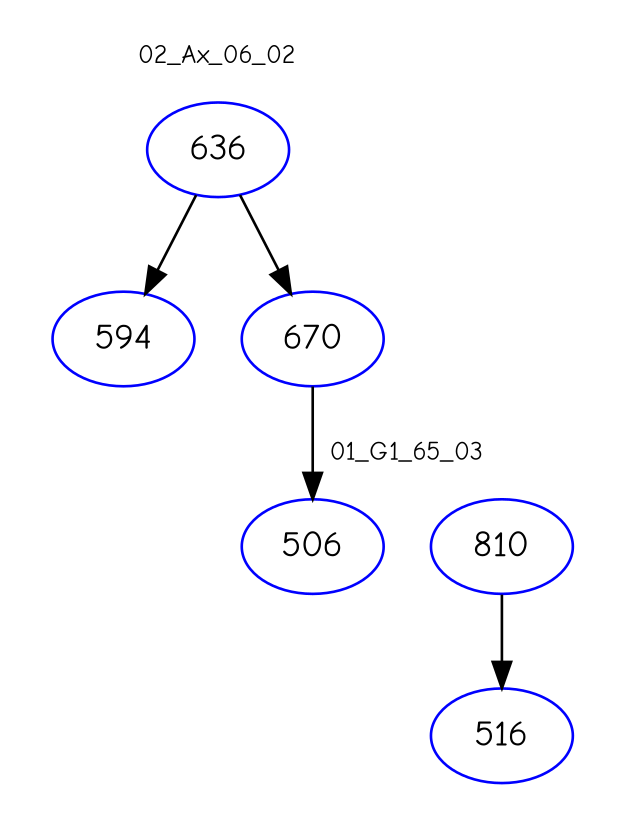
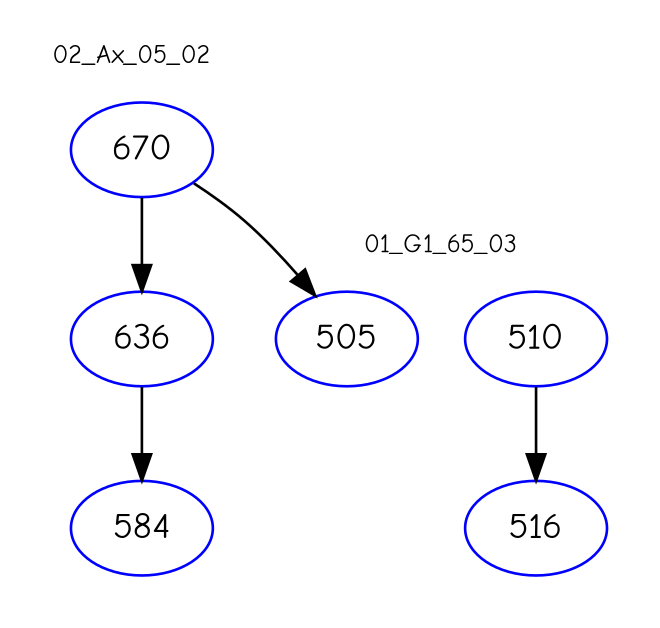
cluster "02_Ax_06_02": label "02_Ax_06_02" -> "02_Ax_05_02"
edge "636" -> "670": reversed
node "594": label "594" -> "584"
node "506": label "506" -> "505"
node "810": label "810" -> "510"
